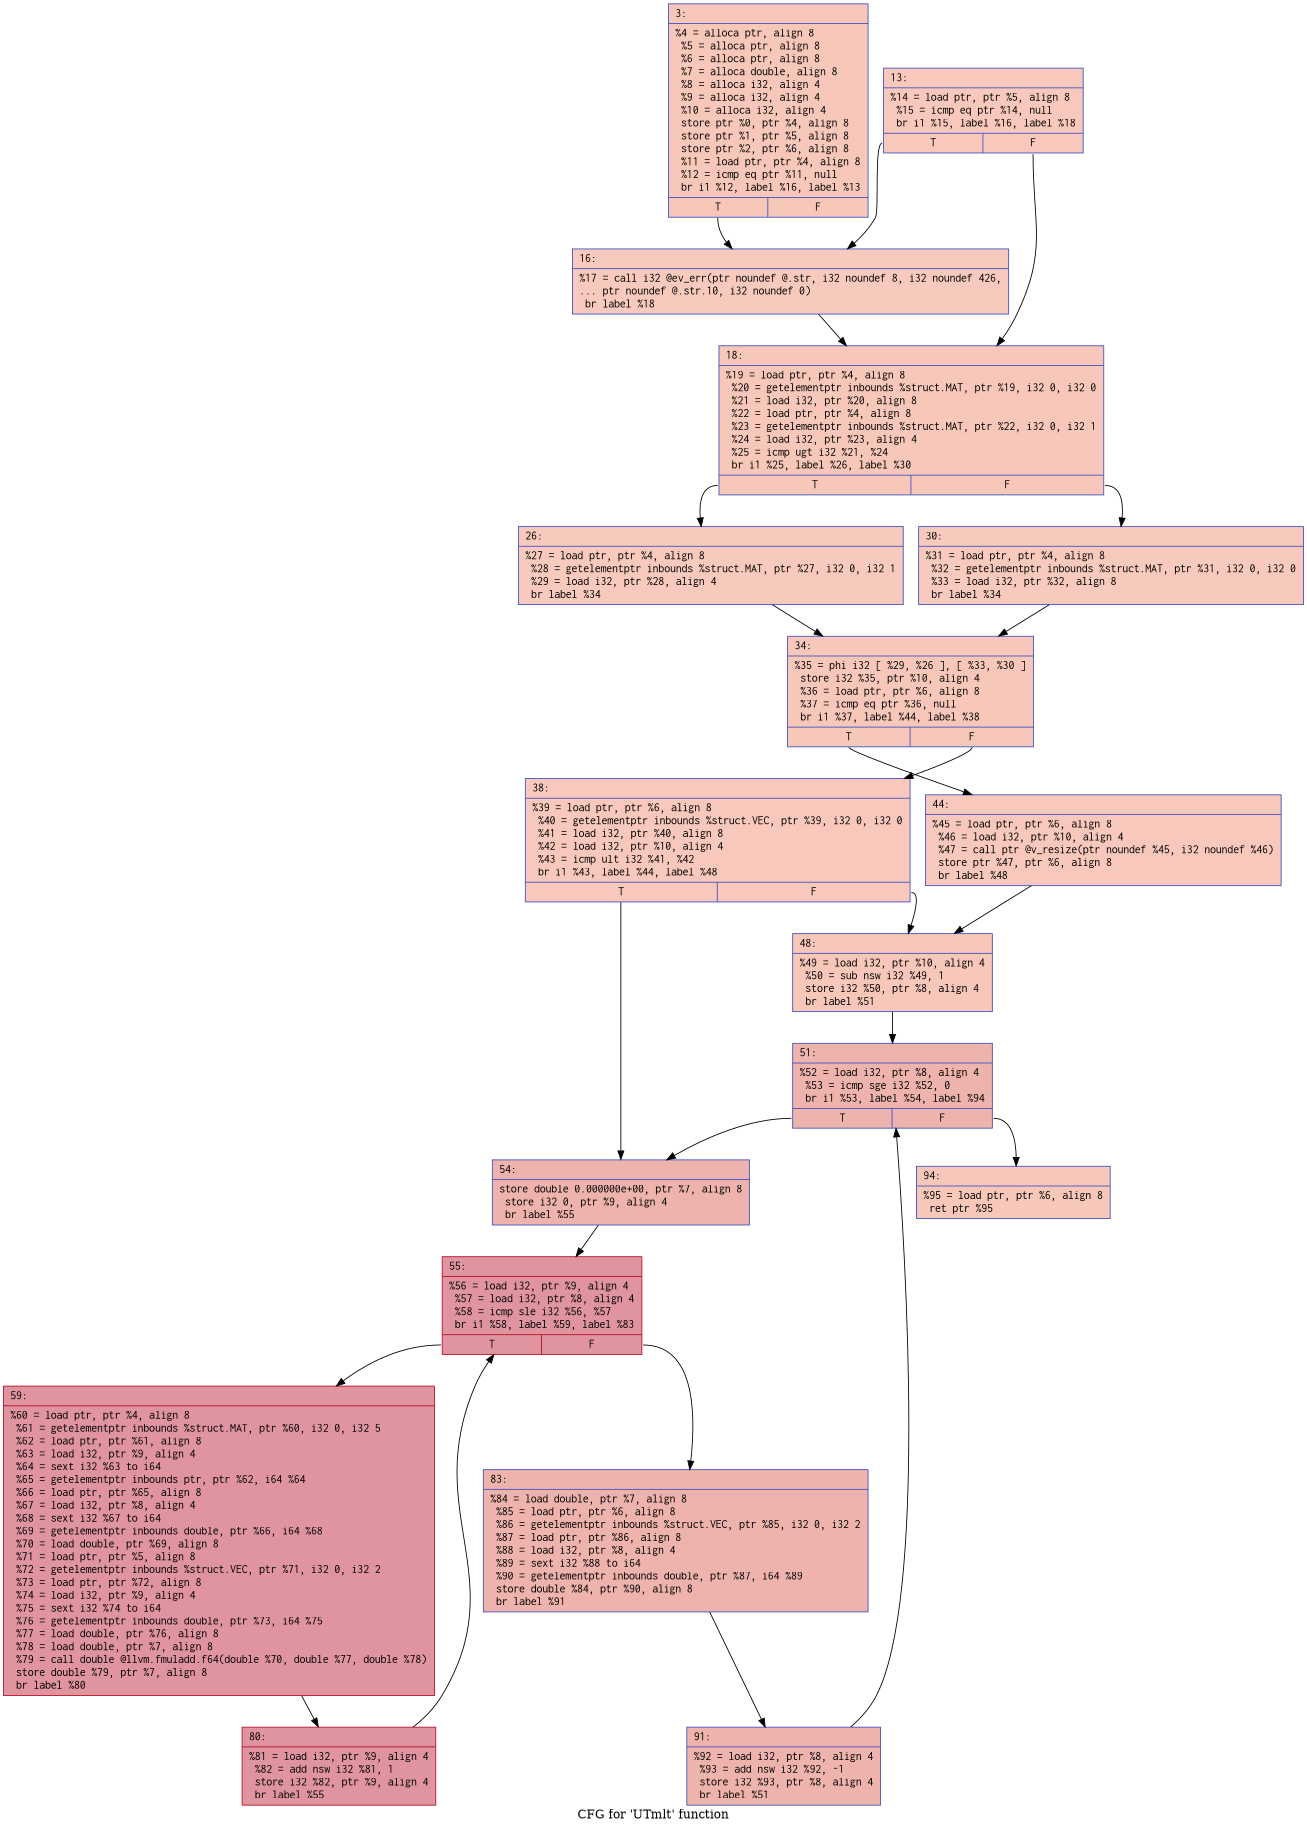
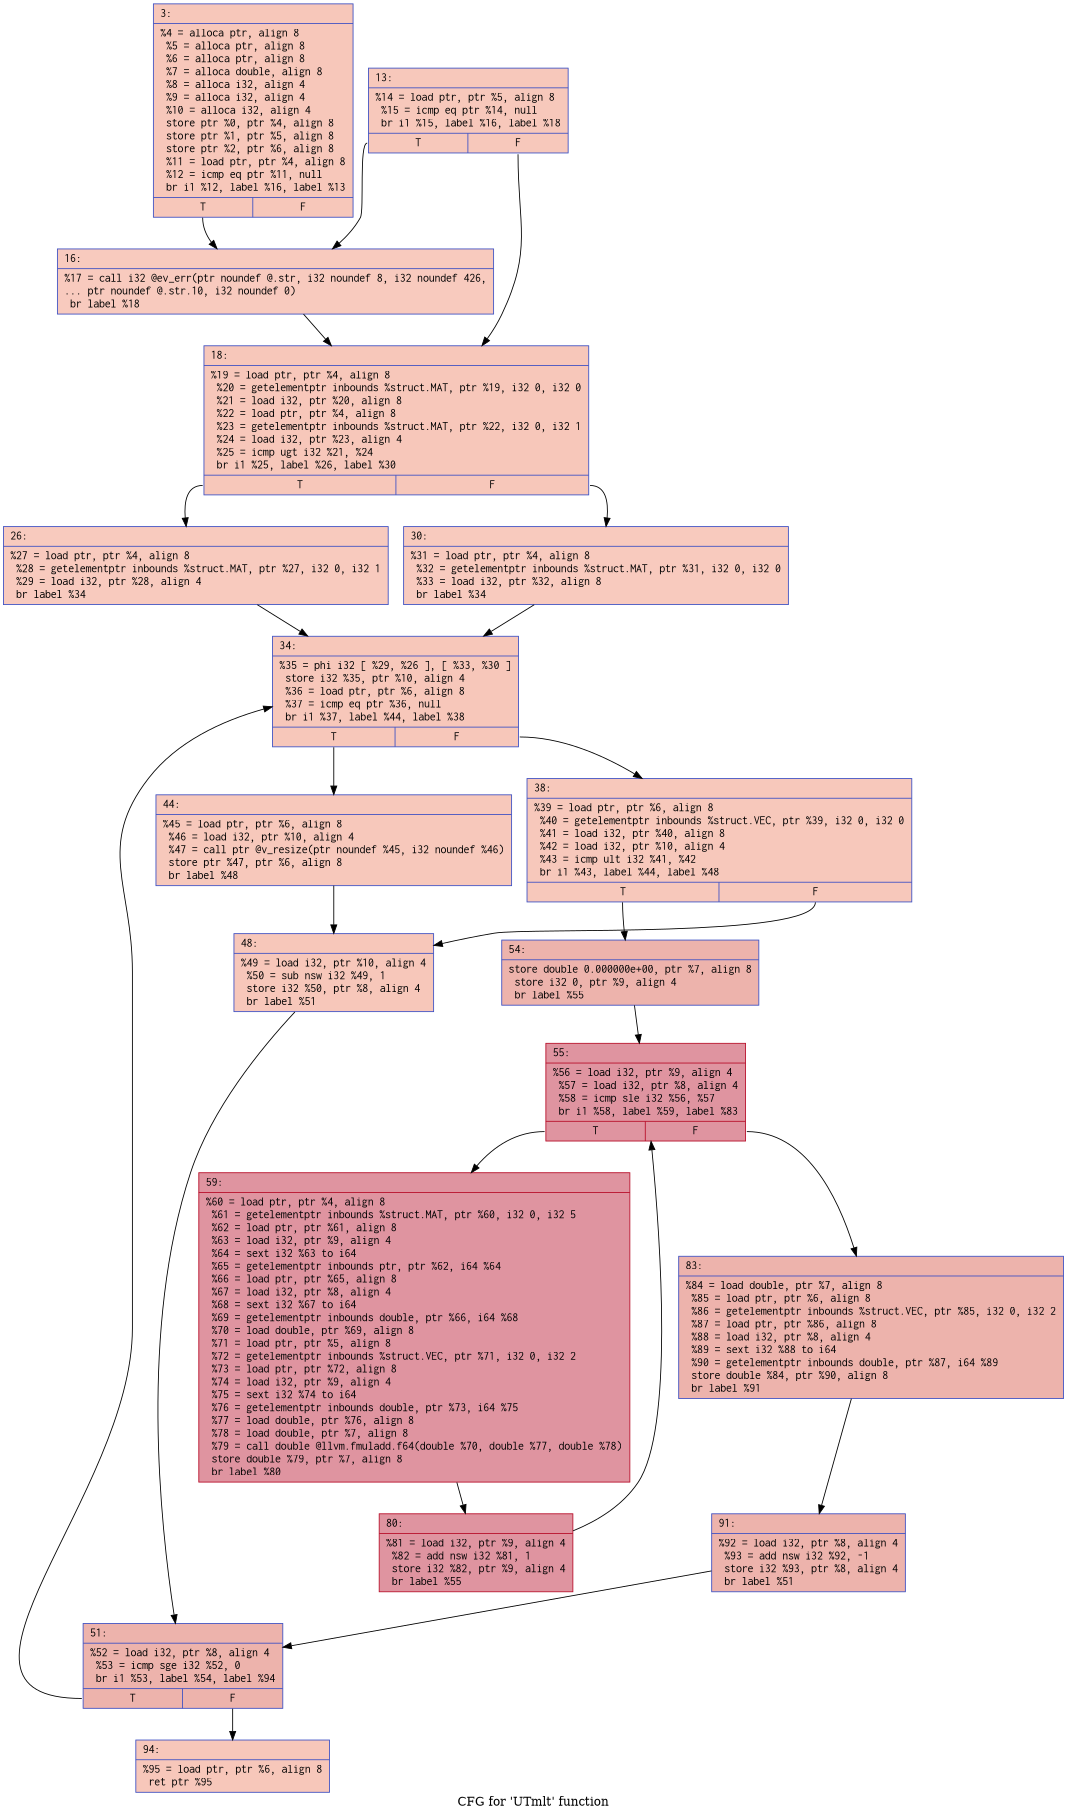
edge "51:" -> "54:": now "51:" -> "34:"
